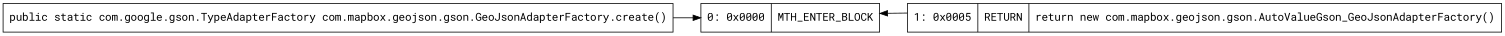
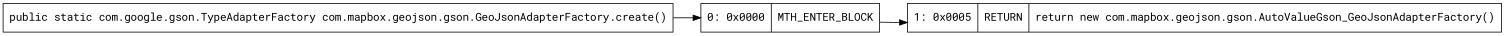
edge "1: 0x0005" -> "0: 0x0000": reversed
